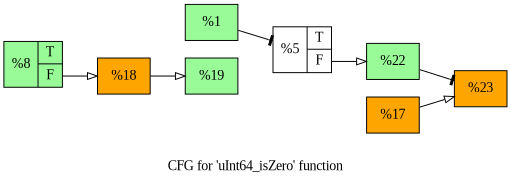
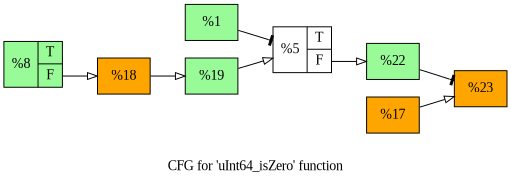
edge "%19" -> "%5": added
